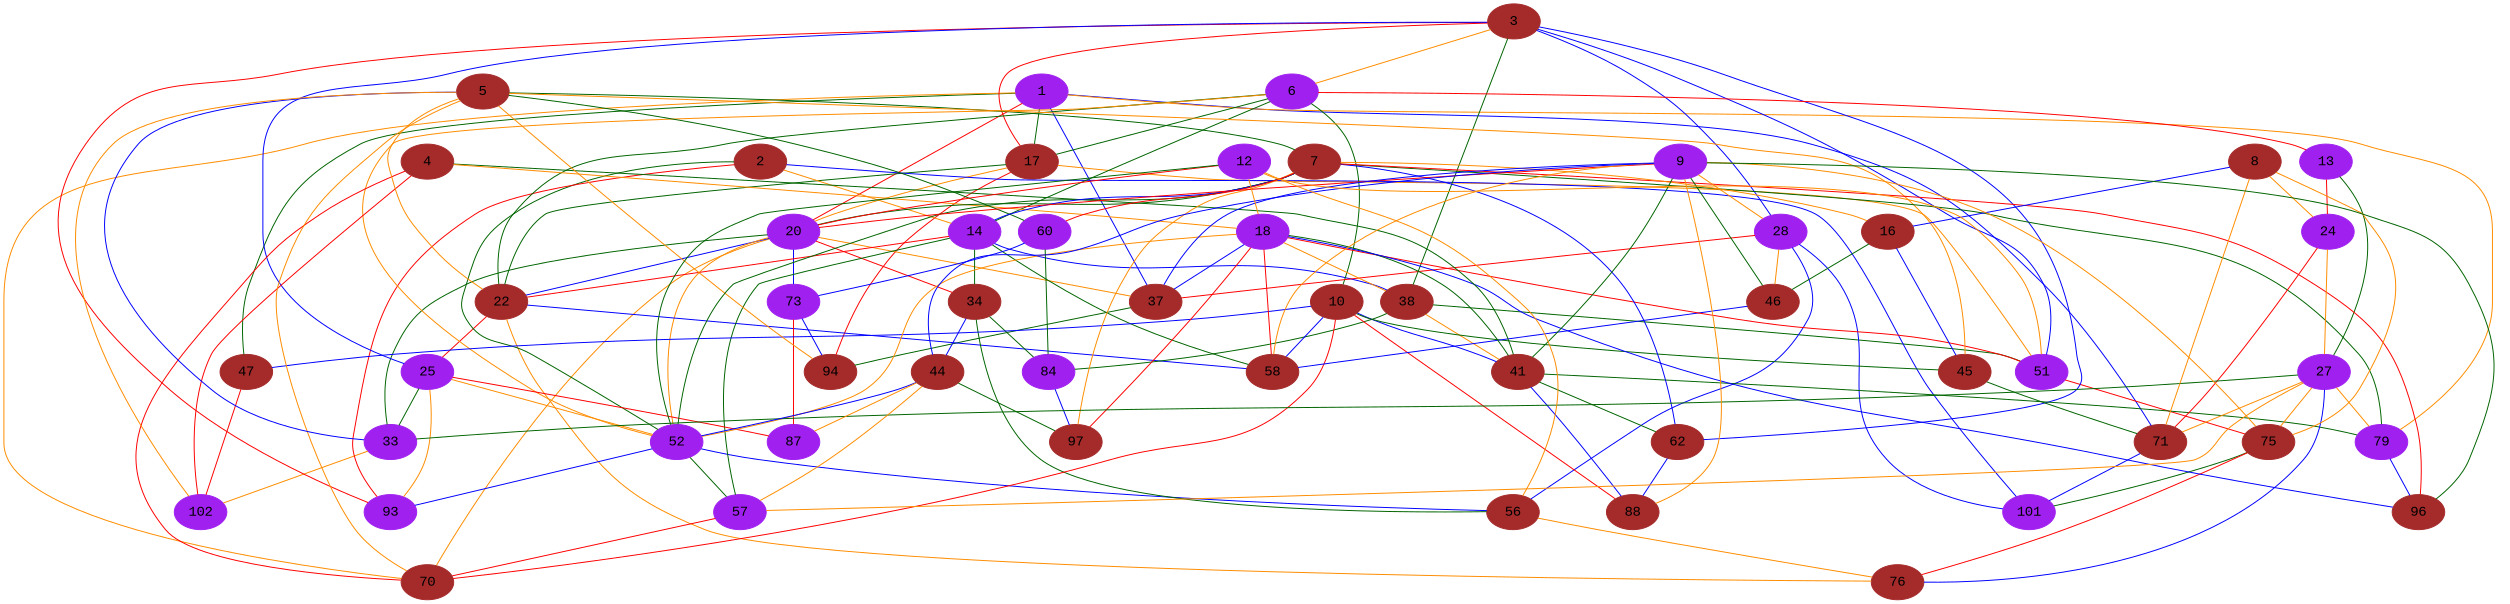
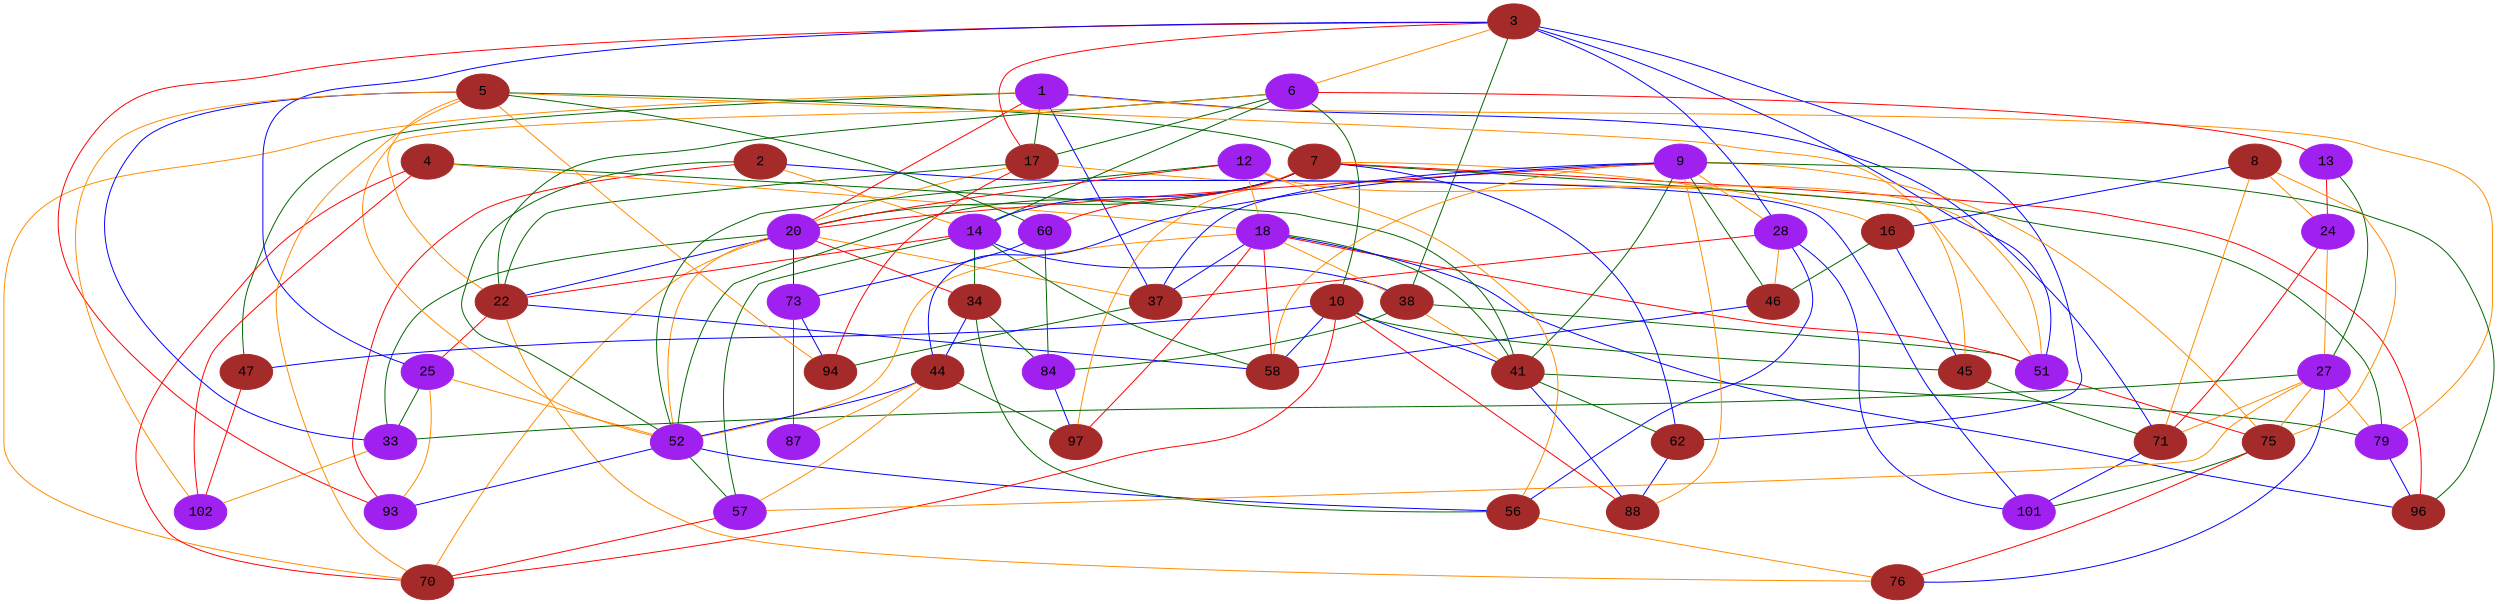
edge "25" -- "87": removed
